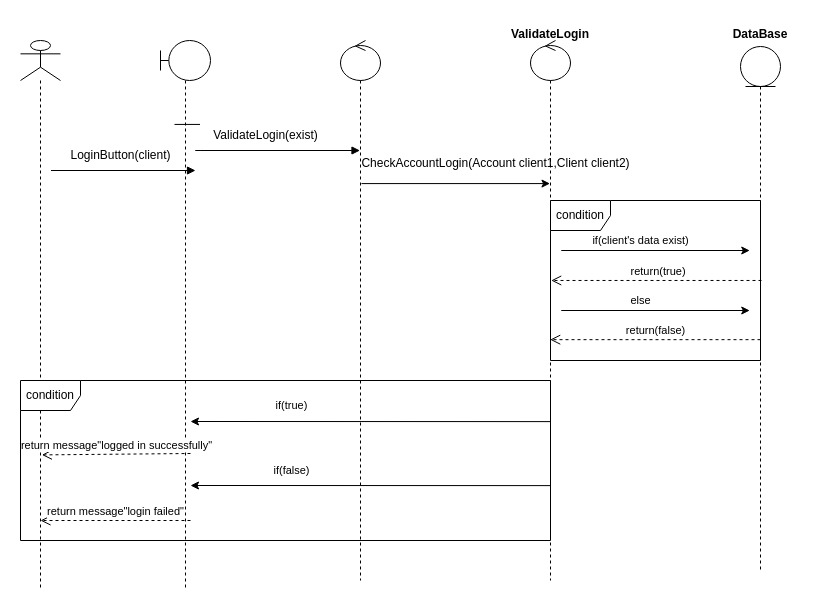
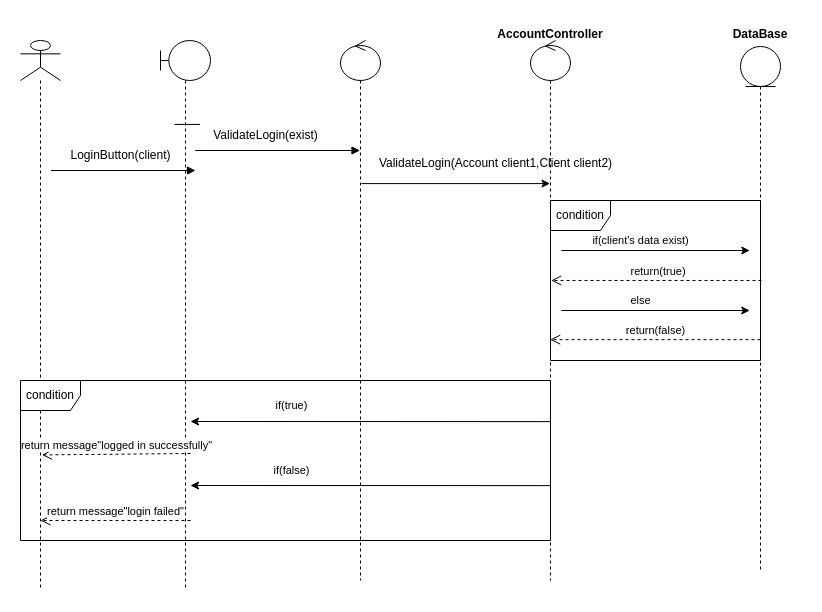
node "ValidateLogin": label "ValidateLogin" -> "AccountController"
node "CheckAccountLogin(Account client1,Client client2)": label "CheckAccountLogin(Account client1,Client client2)" -> "ValidateLogin(Account client1,Client client2)"
